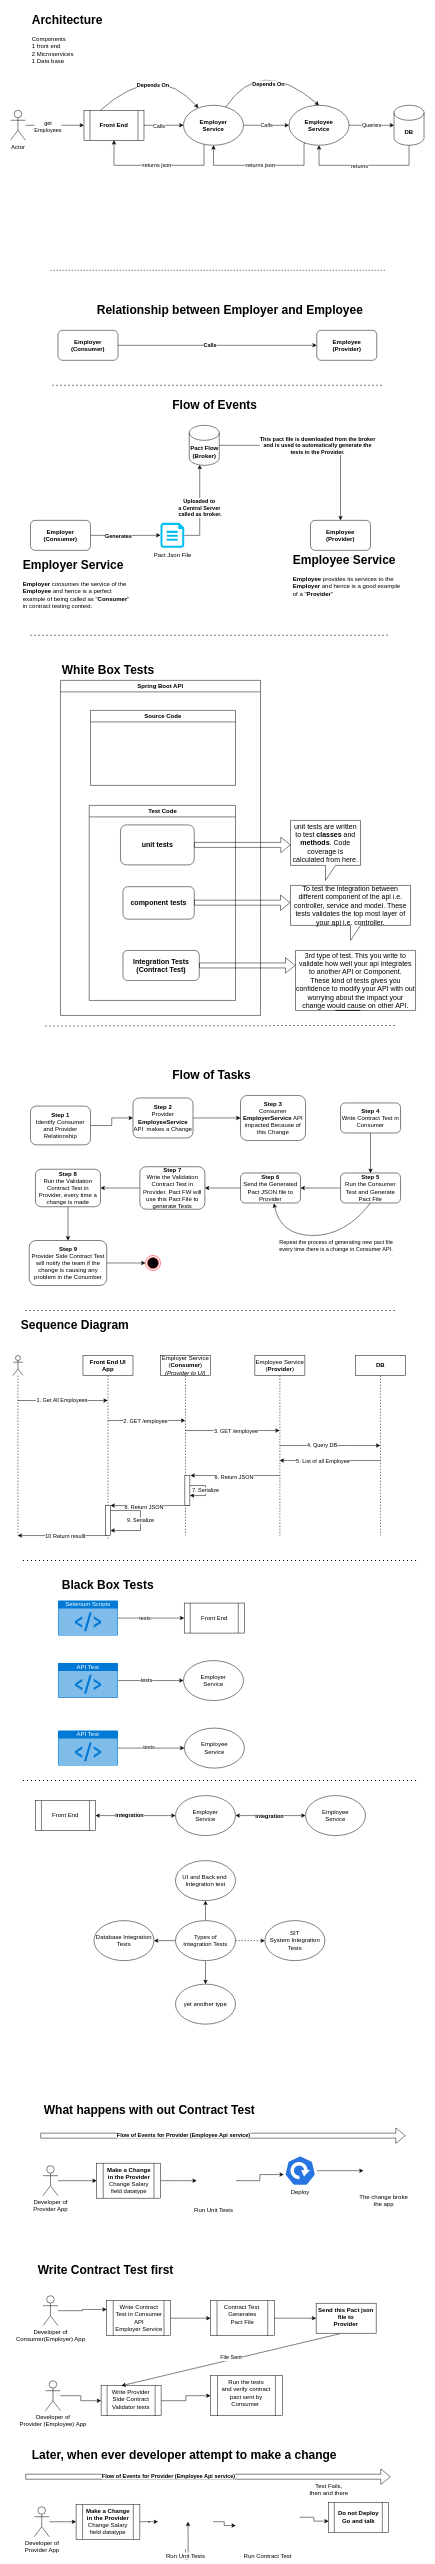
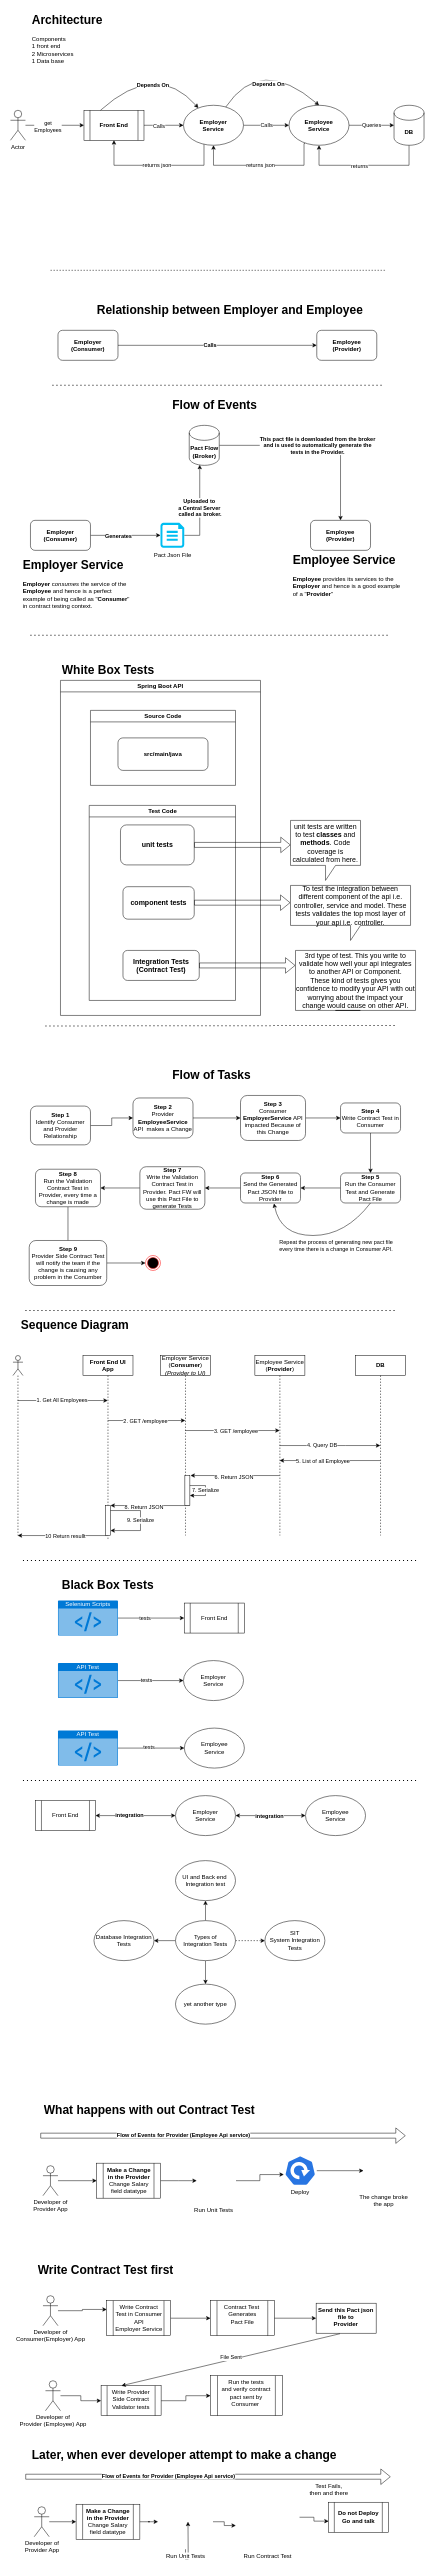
node "src/main/java": added
edge "Step 3 Consumer EmployerService API impacted Because of this Change" -> "Step 4 Write Contract Test in Consumer": added
edge "Step 8 Run the Validation Contract Test in Provider, every time a change is made" -> "Step 9 Provider Side Contract Test will notify the team if the change is causing any problem in the Conumber": arrowhead classic -> none
